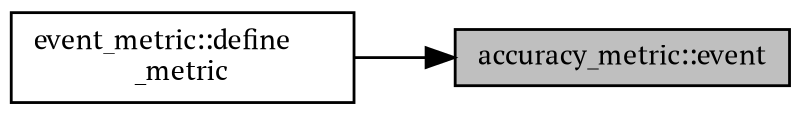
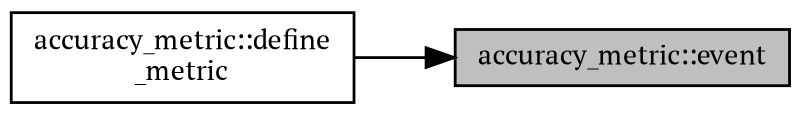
node "event_metric::define _metric": label "event_metric::define _metric" -> "accuracy_metric::define _metric"
